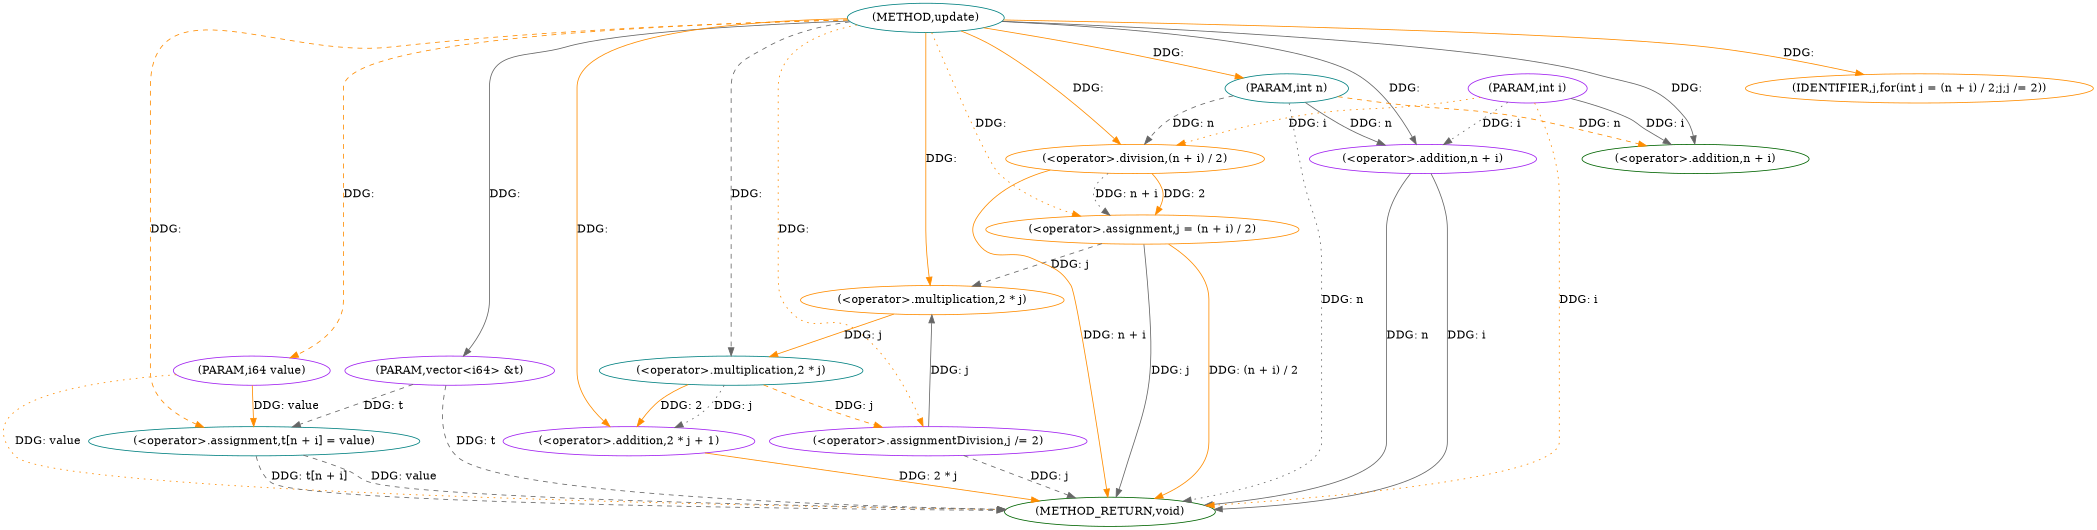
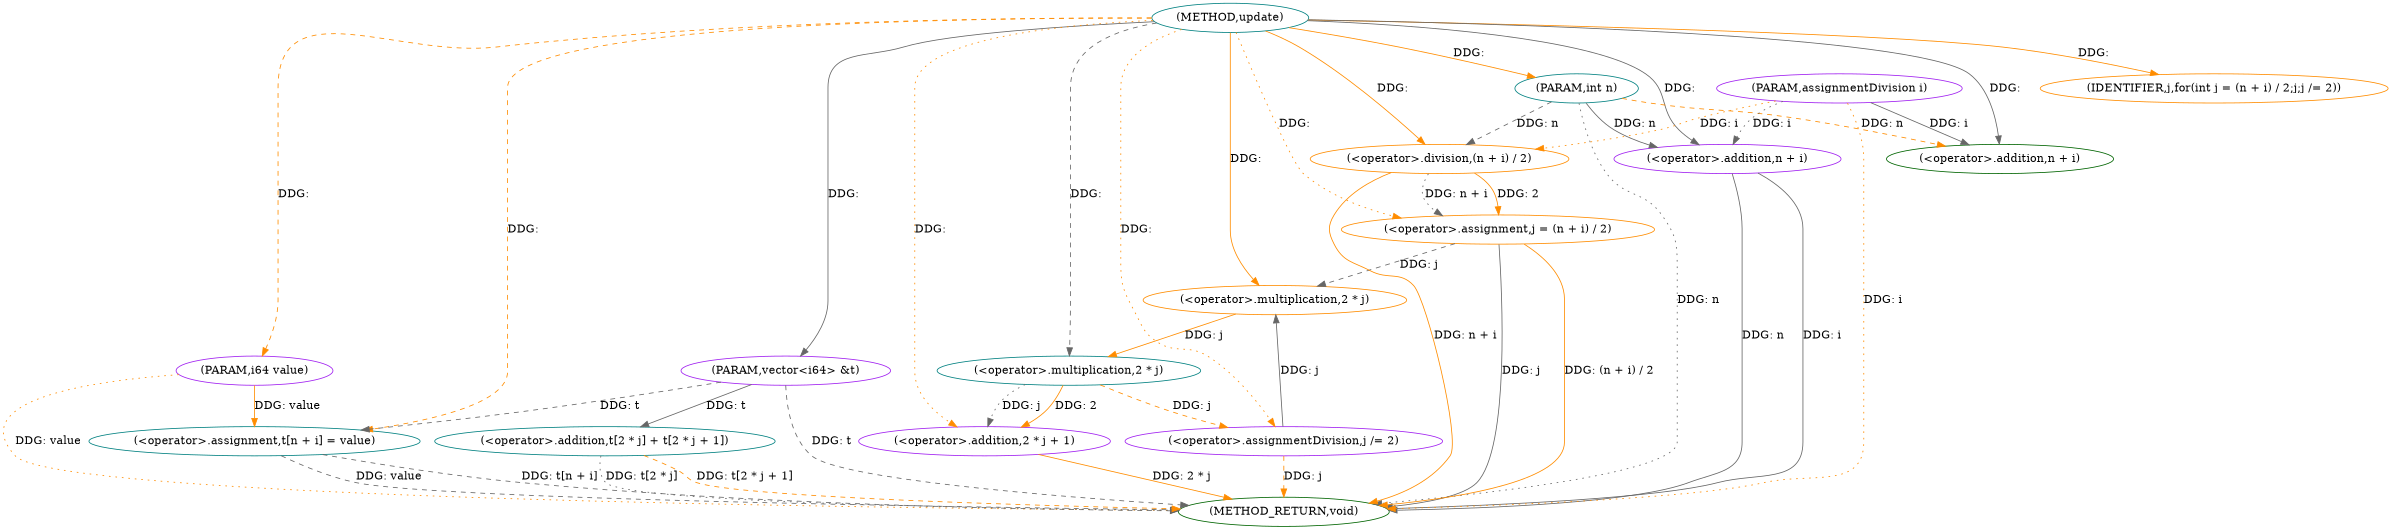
node "(PARAM,int i)": label "(PARAM,int i)" -> "(PARAM,assignmentDivision i)"
edge "(METHOD,update)" -> "(<operator>.addition,2 * j + 1)": style solid -> dotted
node "(<operator>.addition,t[2 * j] + t[2 * j + 1])": added
edge "(<operator>.assignmentDivision,j /= 2)" -> "(METHOD_RETURN,void)": color gray40 -> darkorange
